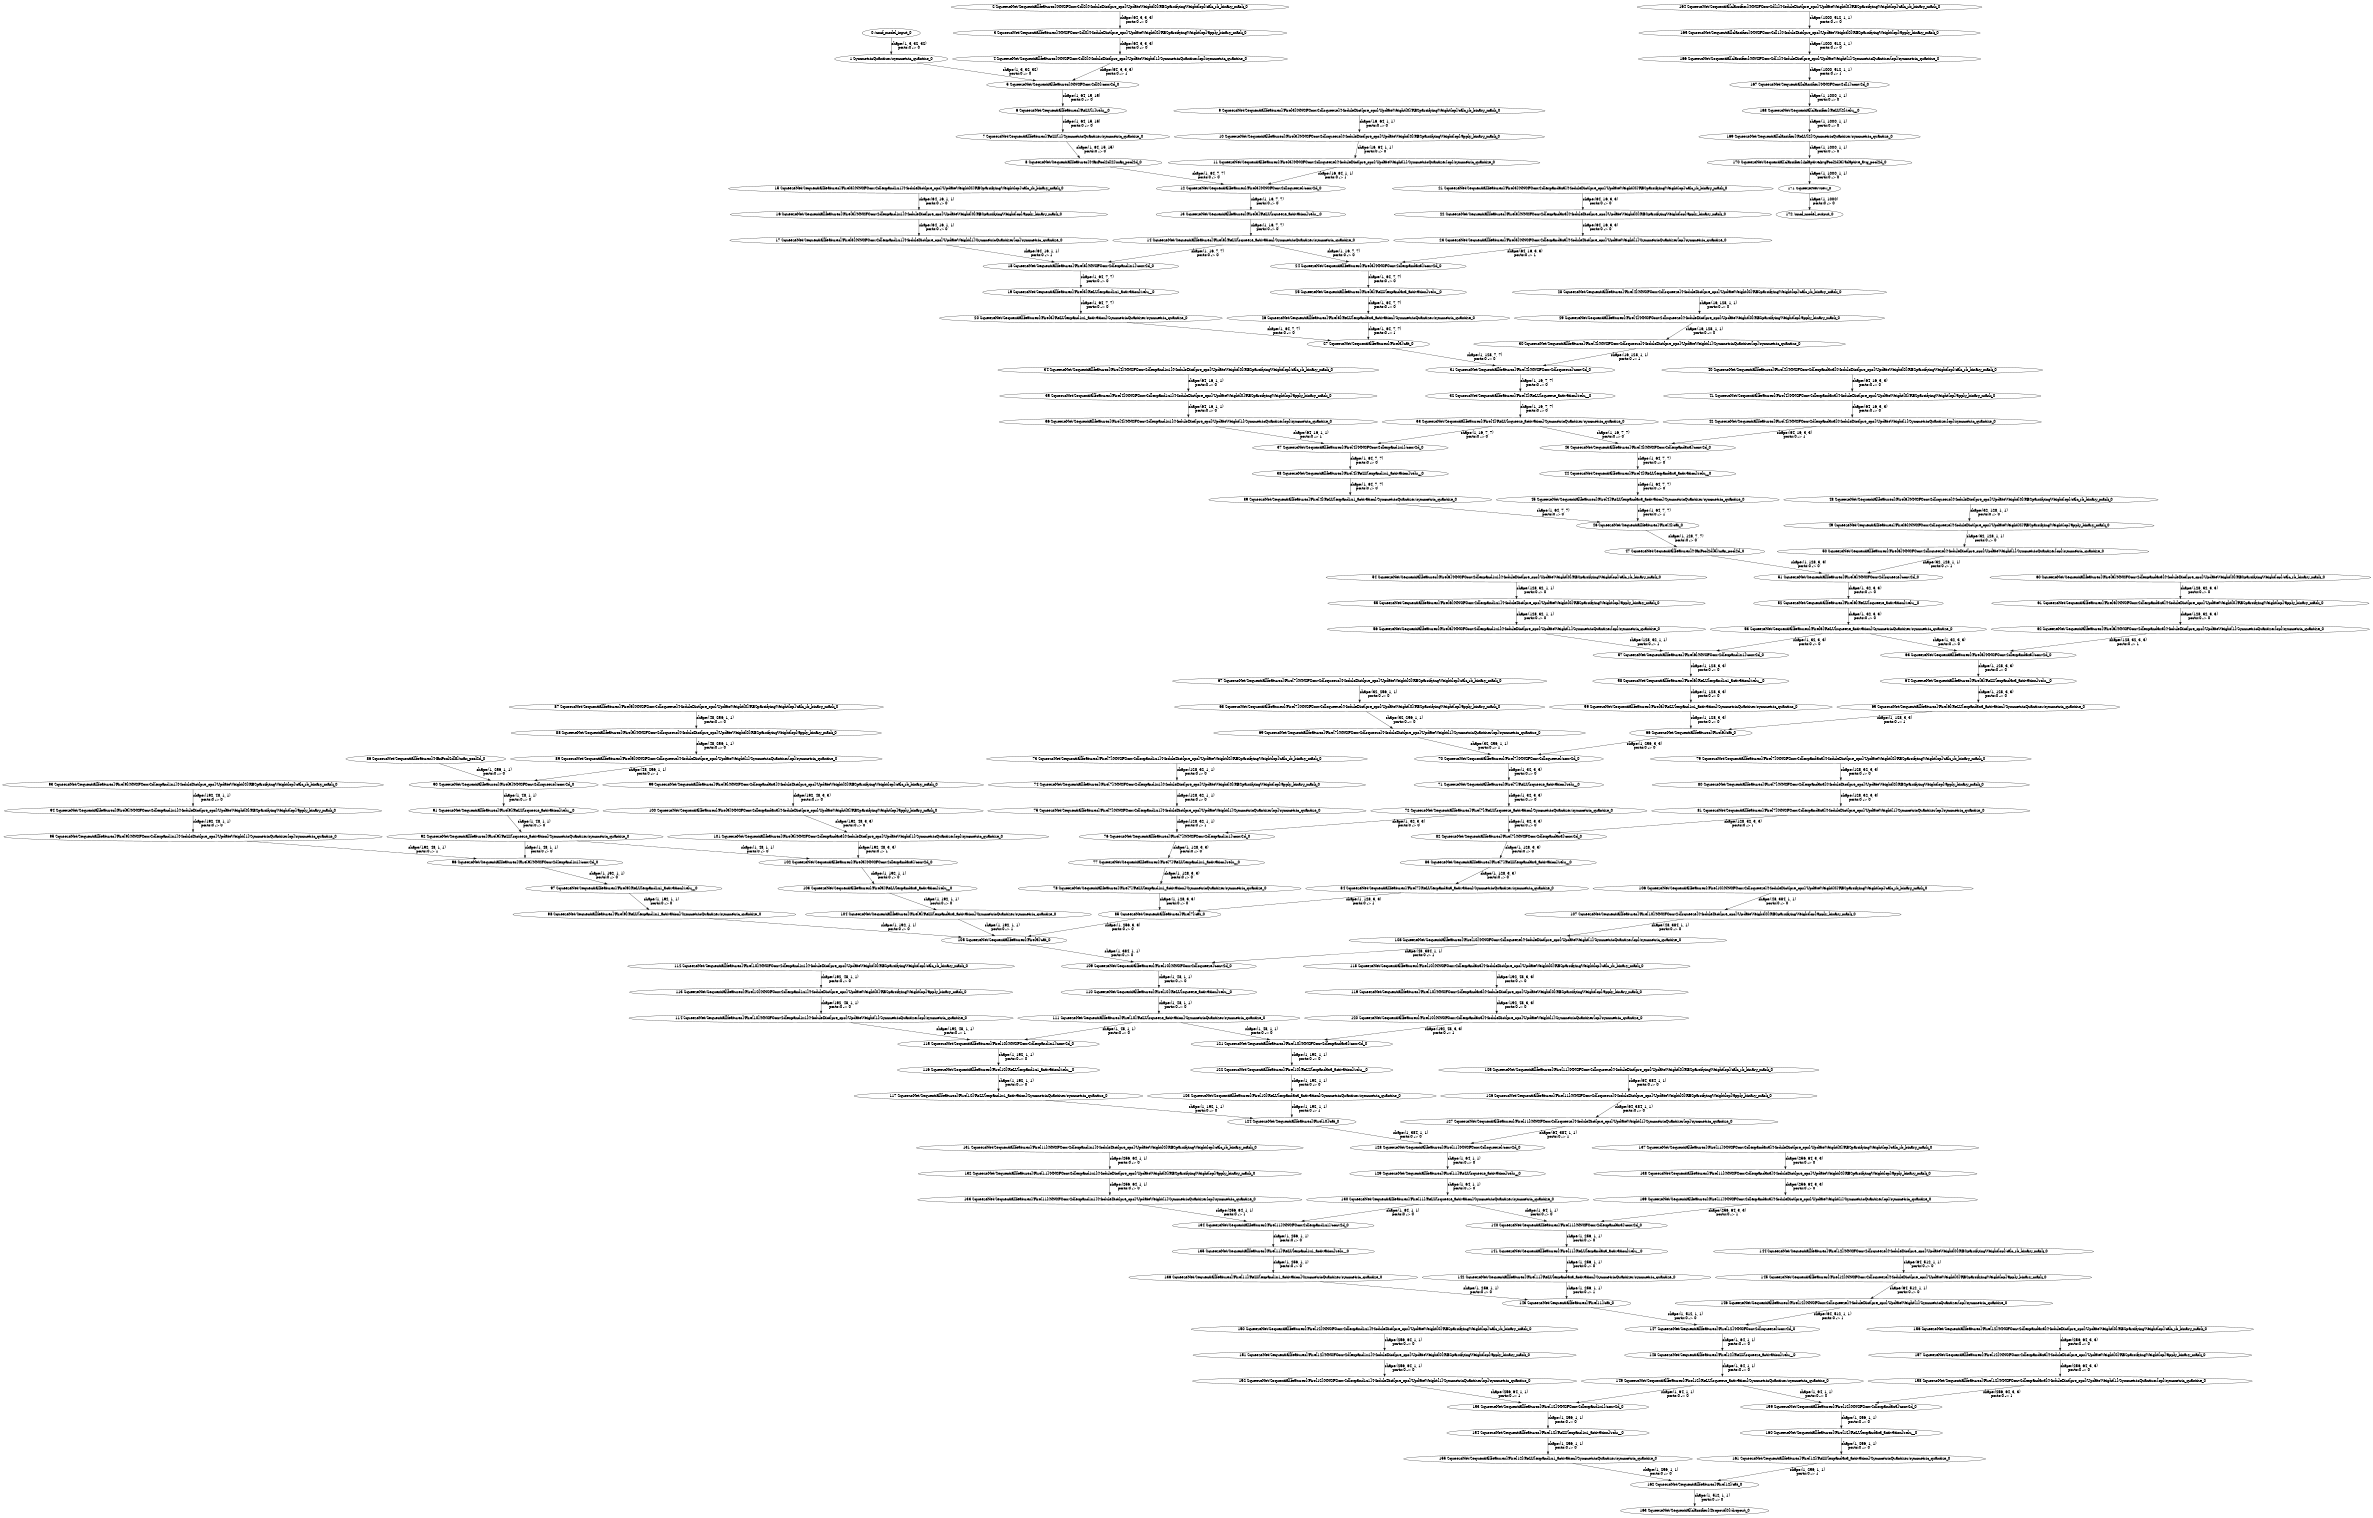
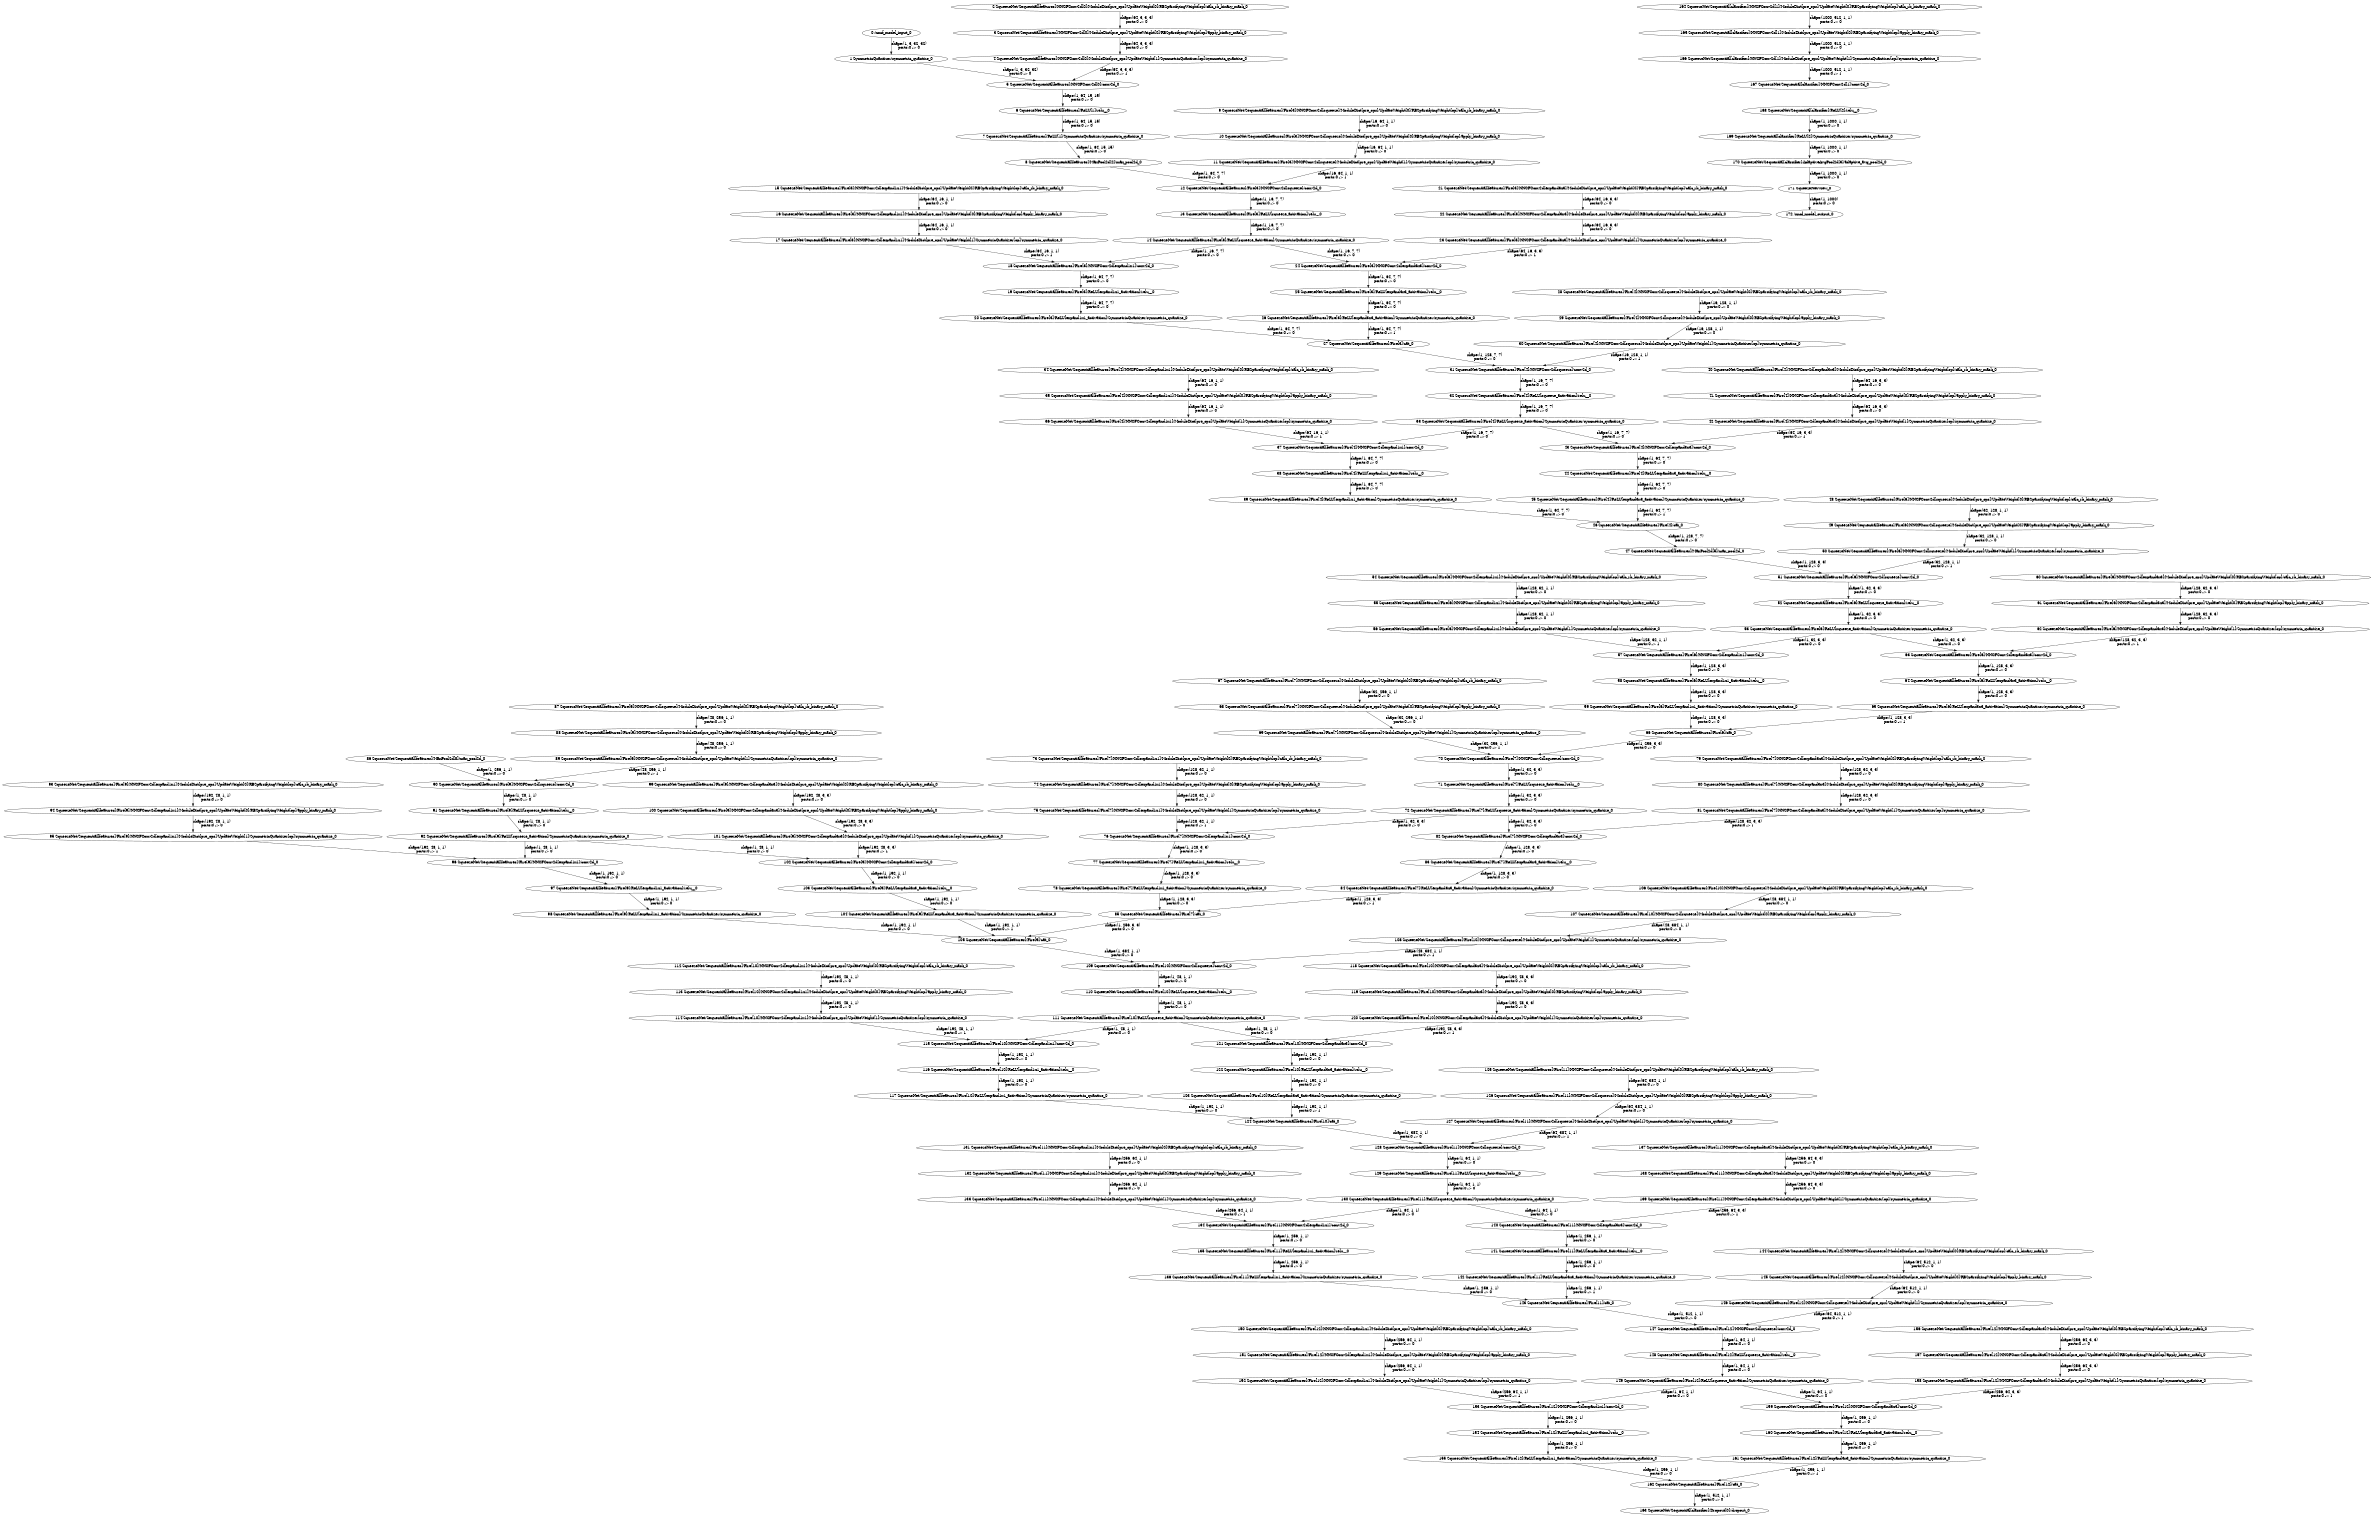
edge "167 SqueezeNet/Sequential[classifier]/NNCFConv2d[1]/conv2d_0" -> "168 SqueezeNet/Sequential[classifier]/ReLU[2]/relu__0": removed, label "shape:(1, 1000, 1, 1) ports:0 -> 0"
